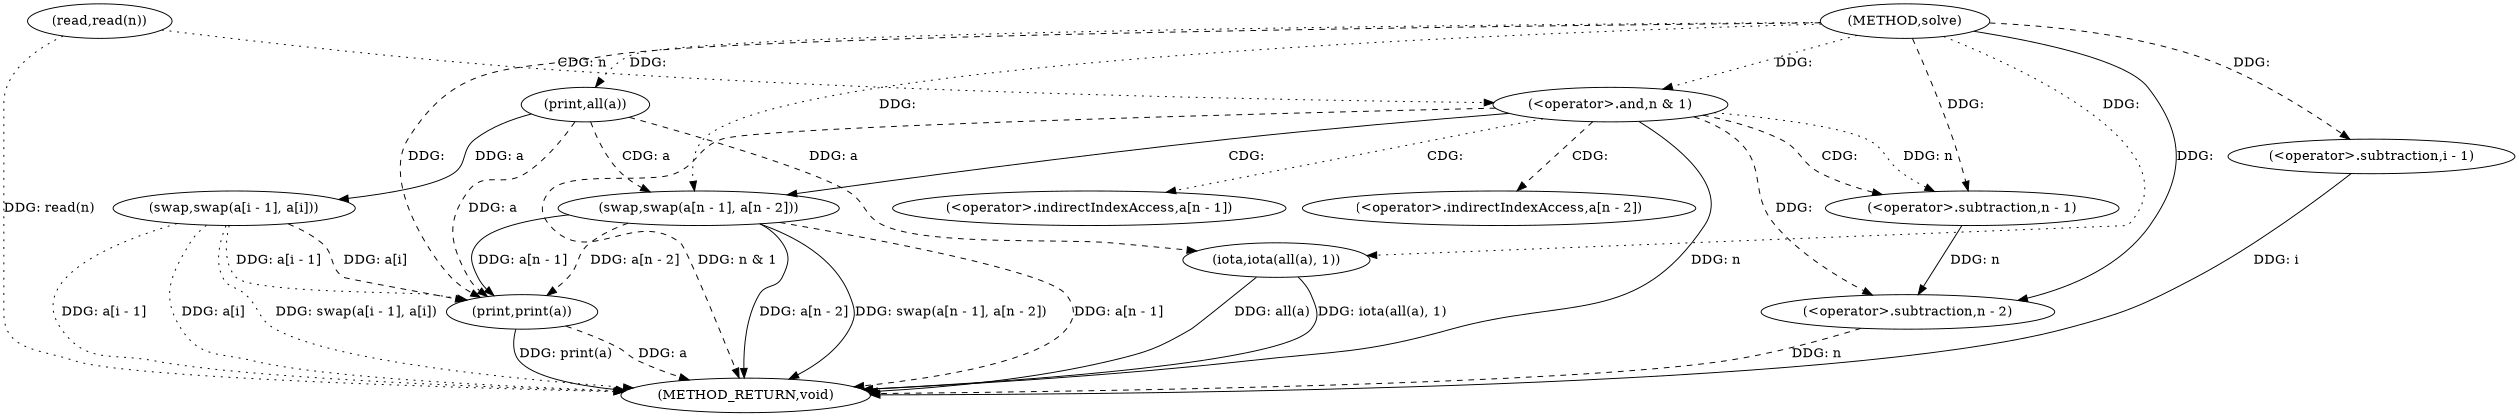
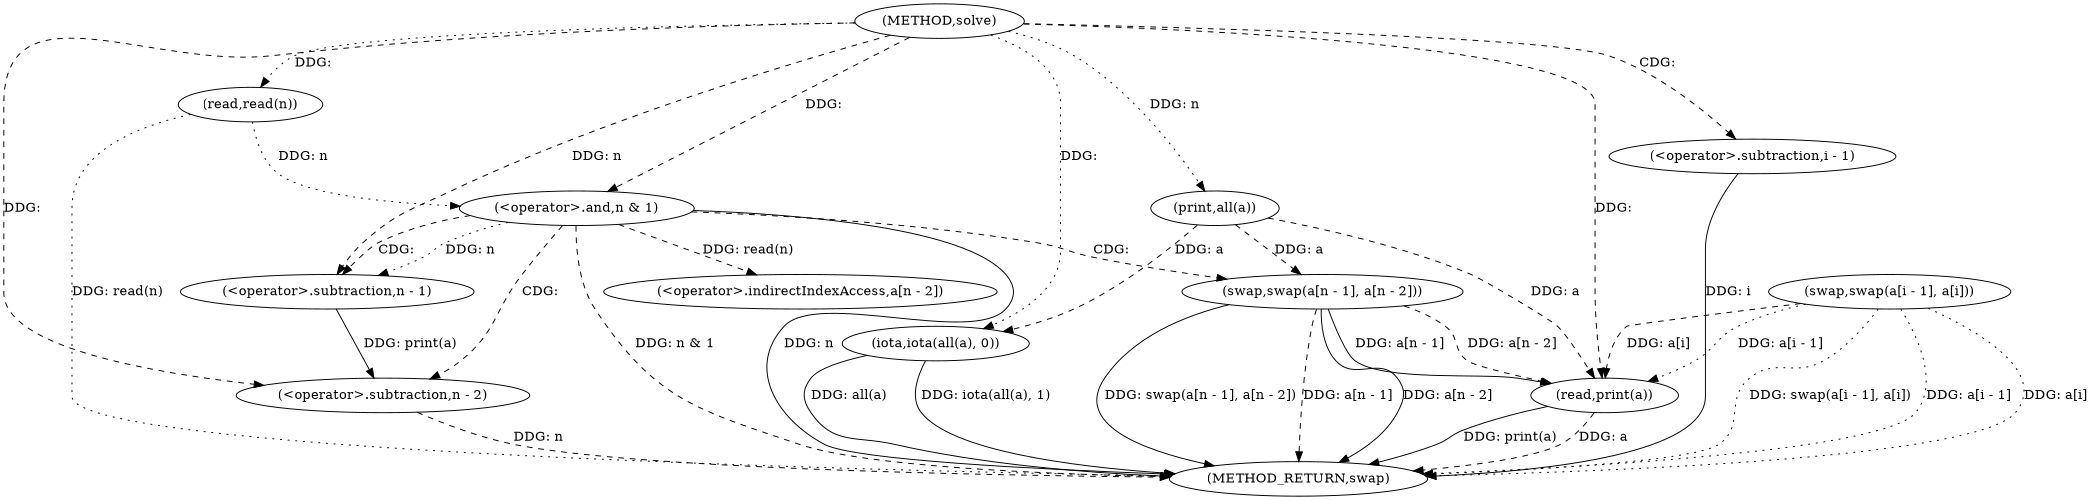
edge "(METHOD,solve)" -> "(swap,swap(a[n - 1], a[n - 2]))": now "(METHOD,solve)" -> "(read,read(n))"
edge "(METHOD,solve)" -> "(<operator>.and,n & 1)": style dotted -> dashed
edge "(read,read(n))" -> "(<operator>.and,n & 1)": label "CDG: n" -> "DDG: n"
edge "(METHOD,solve)" -> "(print,all(a))": label "DDG: " -> "DDG: n"
edge "(METHOD,solve)" -> "(<operator>.subtraction,i - 1)": label "DDG: " -> "CDG: "
edge "(METHOD,solve)" -> "(<operator>.subtraction,n - 1)": label "DDG: " -> "DDG: n"
edge "(METHOD,solve)" -> "(<operator>.subtraction,n - 2)": style solid -> dashed
edge "(<operator>.and,n & 1)" -> "(swap,swap(a[n - 1], a[n - 2]))": style solid -> dashed
edge "(print,all(a))" -> "(swap,swap(a[n - 1], a[n - 2]))": label "CDG: a" -> "DDG: a"
edge "(<operator>.and,n & 1)" -> "(<operator>.indirectIndexAccess,a[n - 2])": label "CDG: " -> "DDG: read(n)"
edge "(print,all(a))" -> "(swap,swap(a[i - 1], a[i]))": removed, label "DDG: a"
node "(<operator>.indirectIndexAccess,a[n - 1])": removed
edge "(<operator>.and,n & 1)" -> "(<operator>.subtraction,n - 2)": label "DDG: " -> "CDG: "
node "(iota,iota(all(a), 1))": label "(iota,iota(all(a), 1))" -> "(iota,iota(all(a), 0))"
edge "(<operator>.subtraction,n - 1)" -> "(<operator>.subtraction,n - 2)": label "DDG: n" -> "DDG: print(a)"
node "(print,print(a))": label "(print,print(a))" -> "(read,print(a))"
node "(METHOD_RETURN,void)": label "(METHOD_RETURN,void)" -> "(METHOD_RETURN,swap)"
